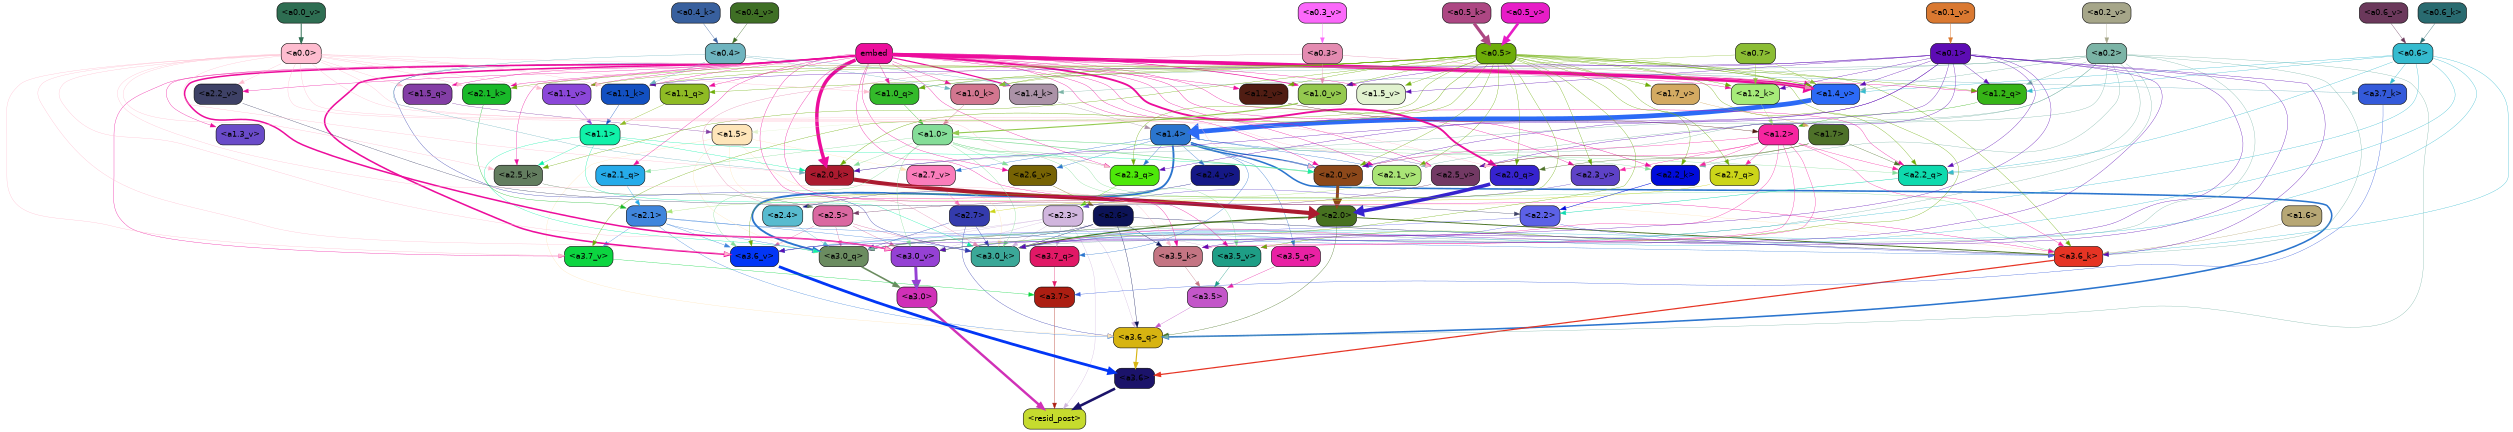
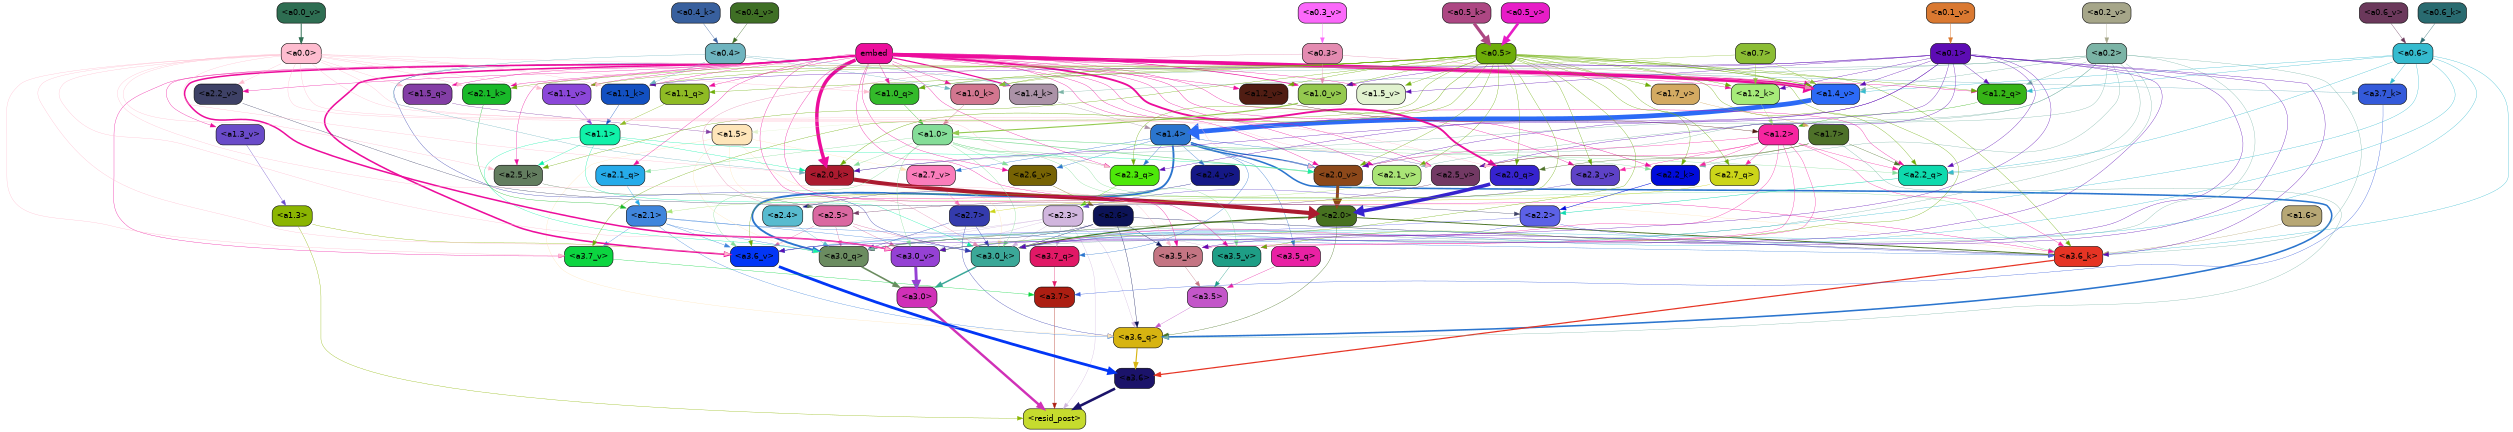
edge "<a1.4>" -> "<a2.1_v>": removed
node "<a1.3>": added
edge "<a3.0_k>" -> "<a3.0>": added
edge "<a0.2>" -> "<a3.6_q>": now "<a1.7>" -> "<a3.6_q>"
